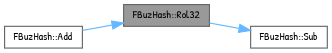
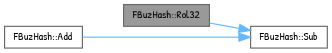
edge "FBuzHash::Add" -> "FBuzHash::Rol32": now "FBuzHash::Add" -> "FBuzHash::Sub"
